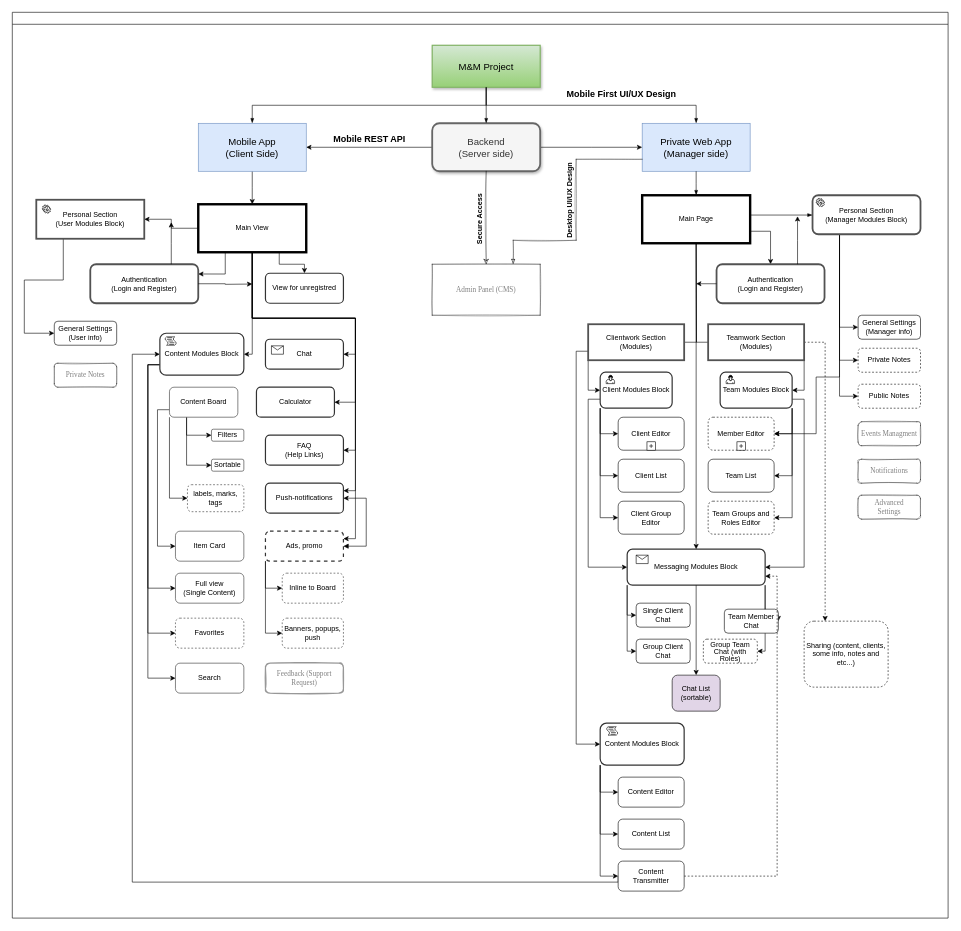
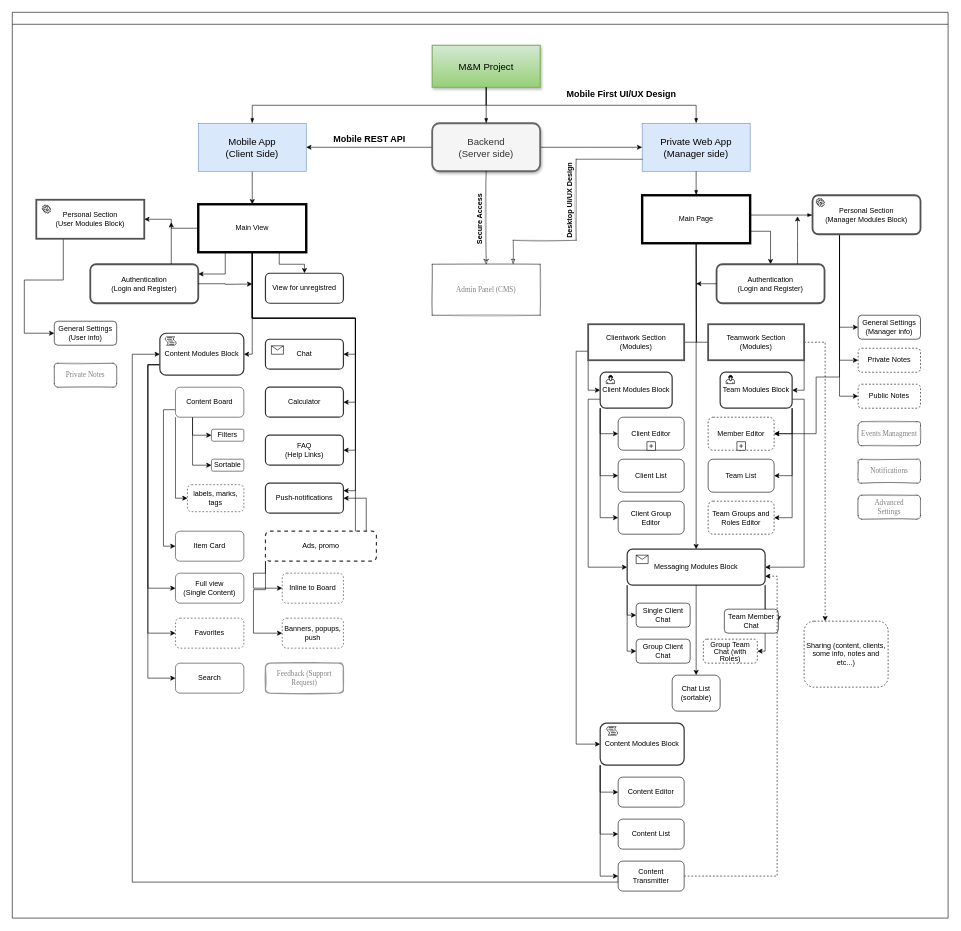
node "Content Board": moved (204, 402) -> (210, 402)
node "Calculator": moved (296, 402) -> (305, 402)
node "Ads, promo": size 78x30 -> 111x30
node "Chat List (sortable)": fillcolor #e1d5e7 -> #ffffff
